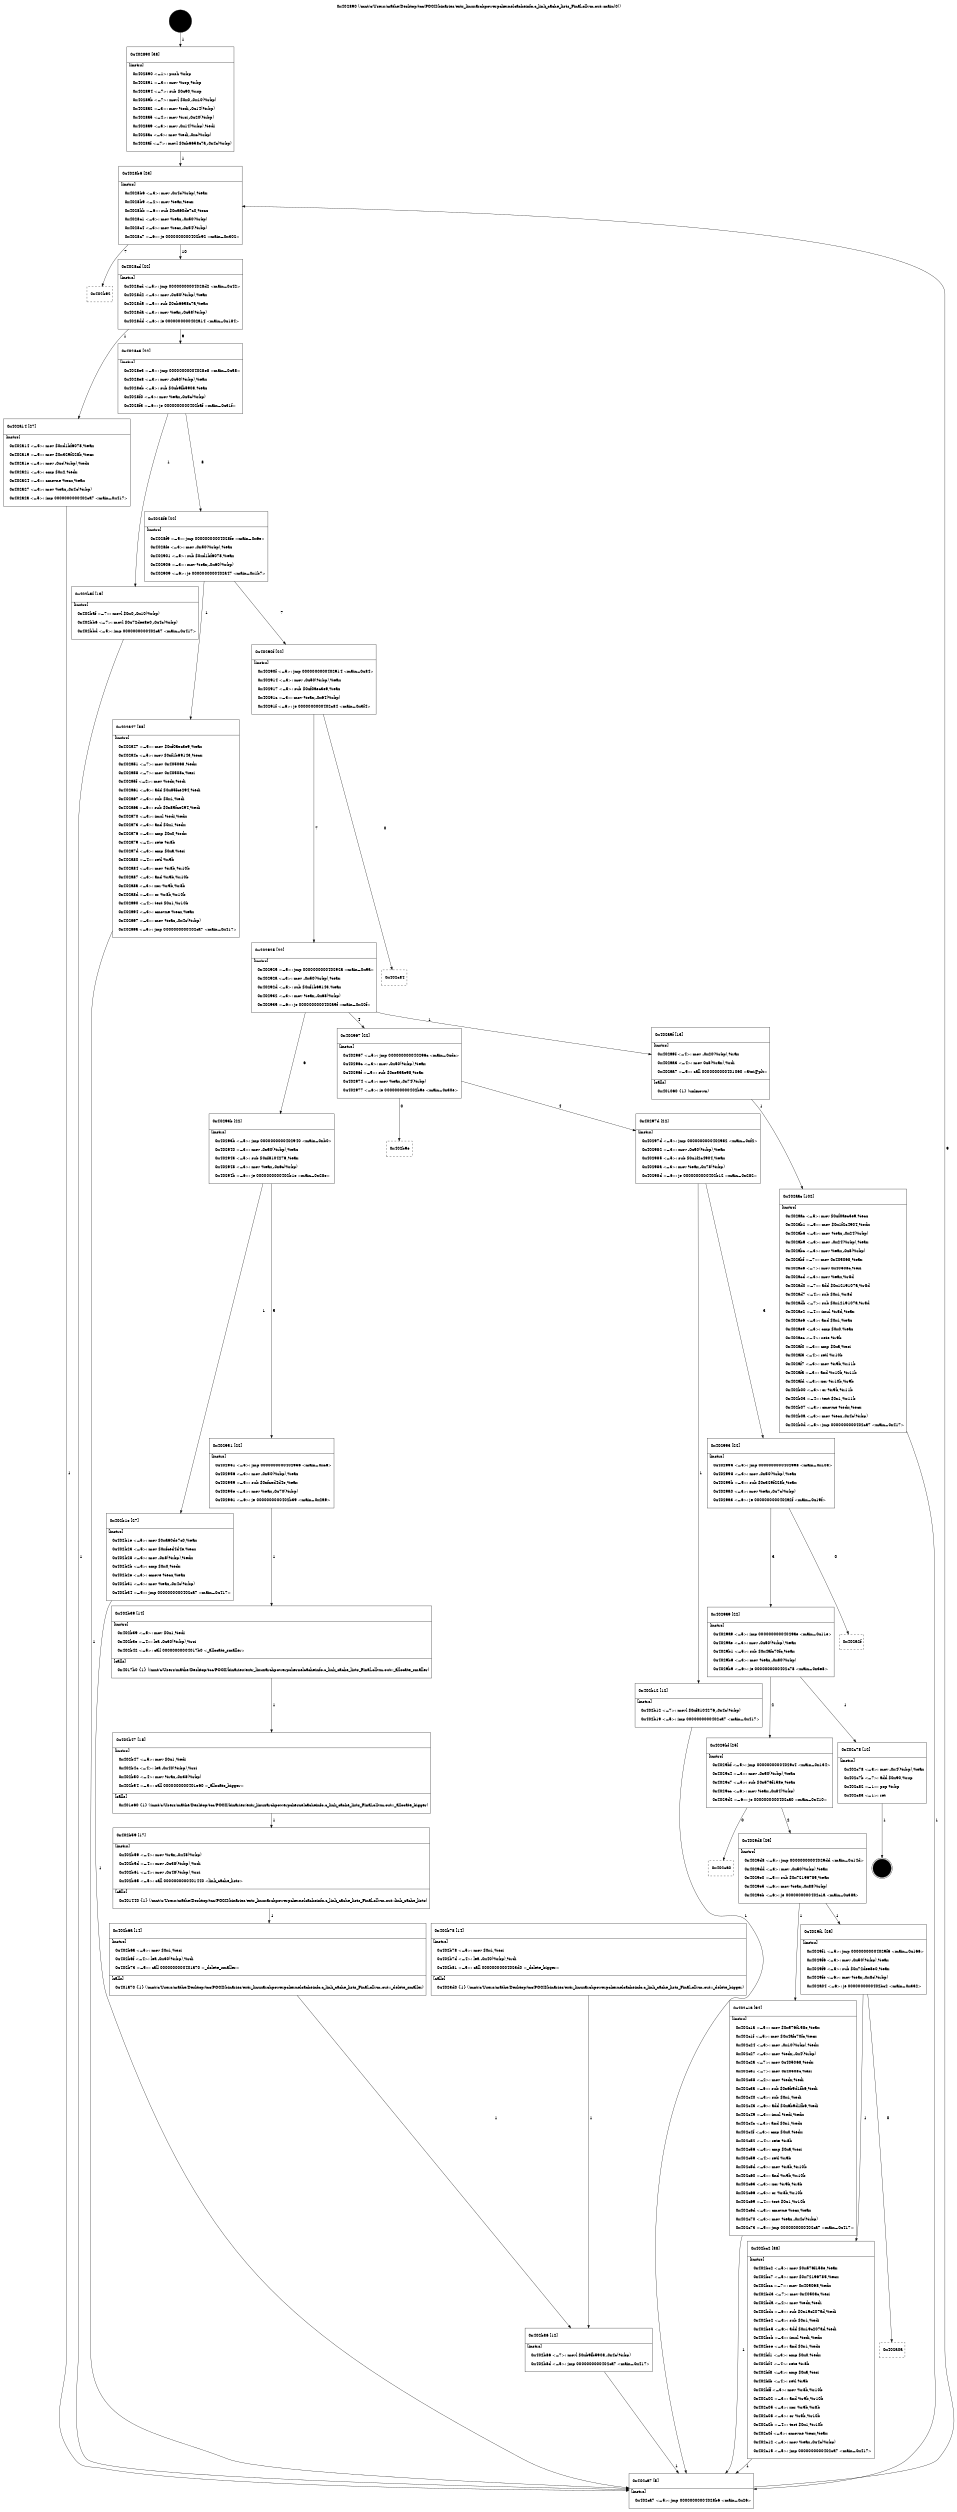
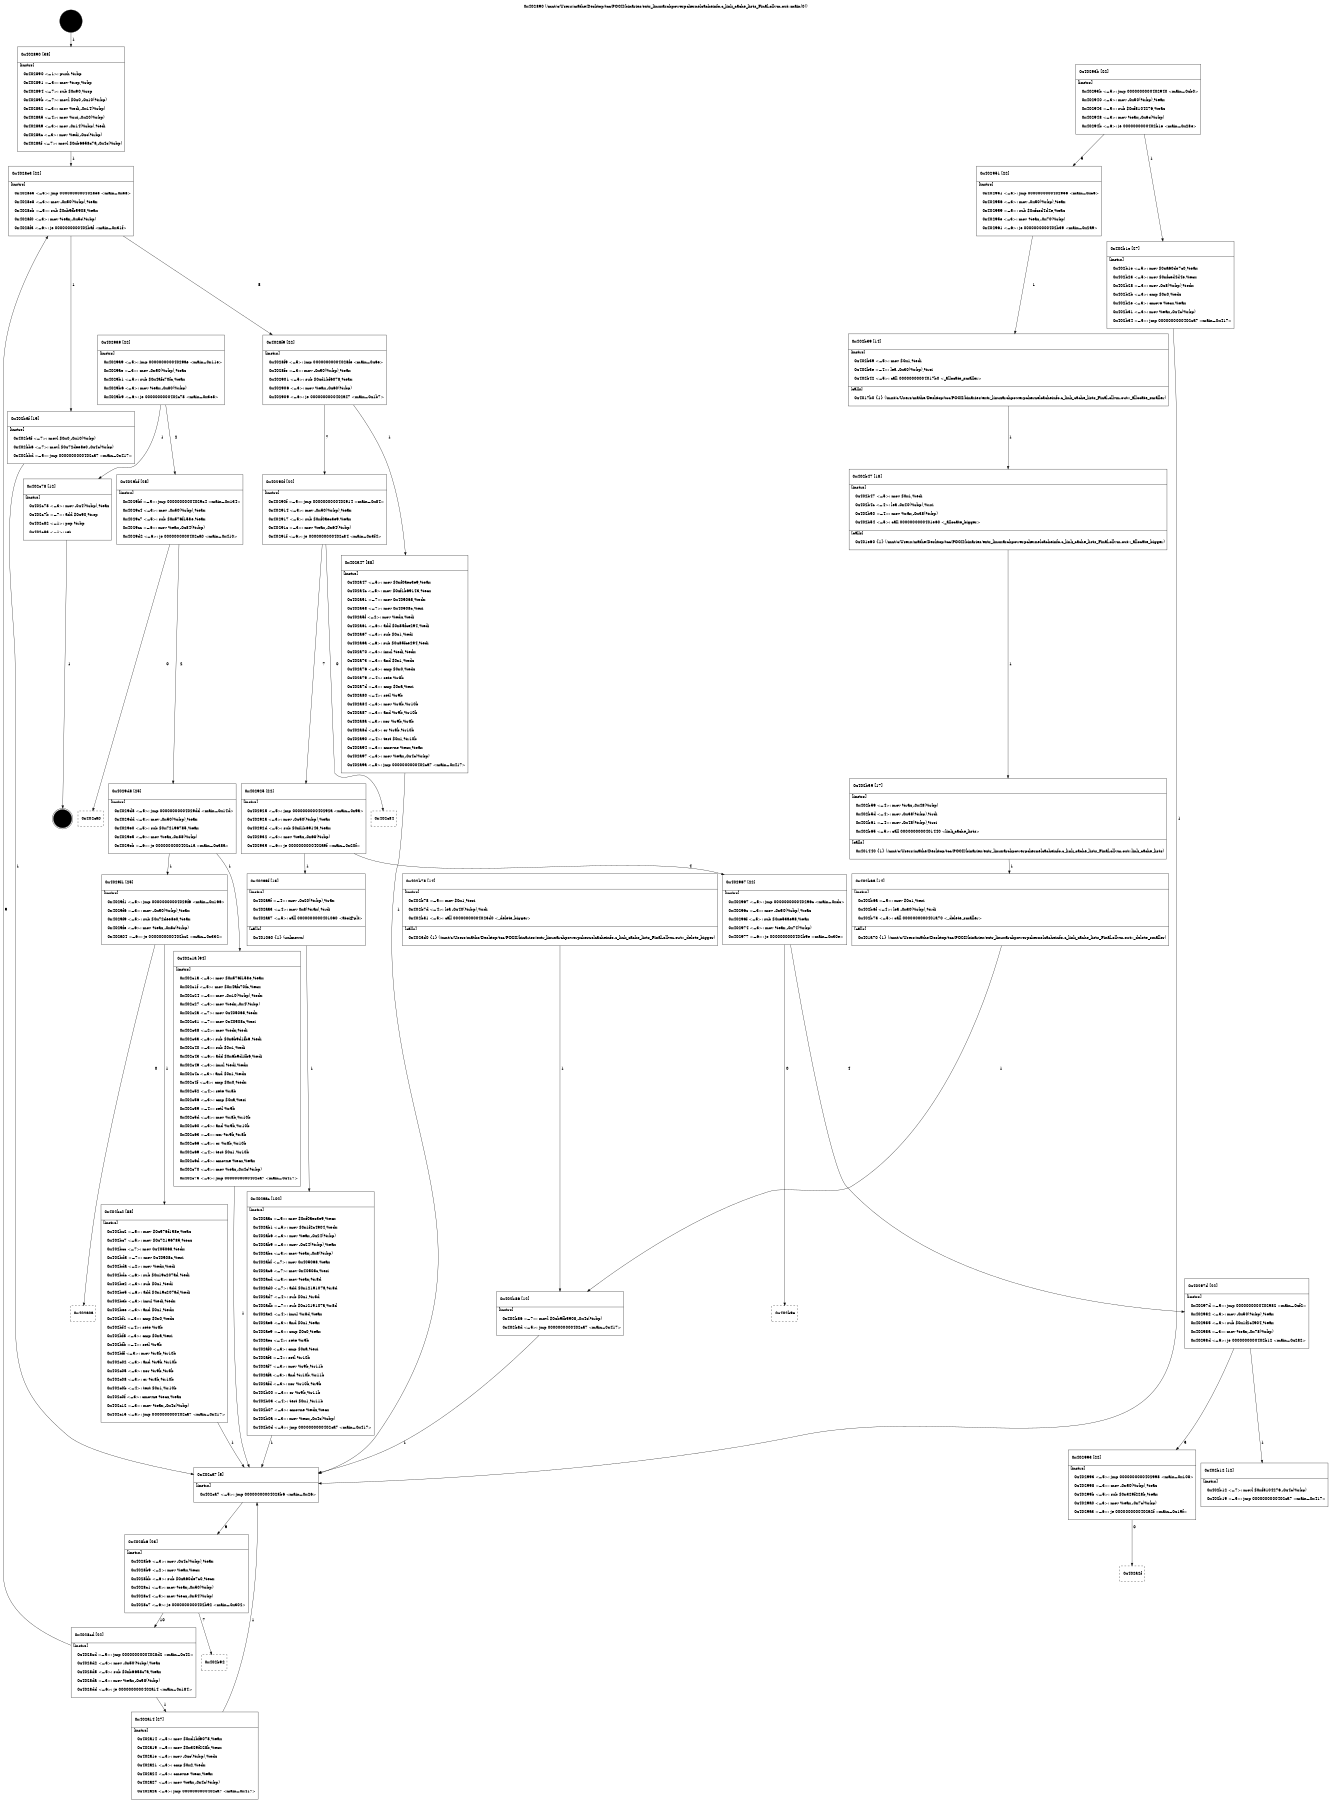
edge "0x402890 [38]" -> "0x4028b6 [23]": now "0x402890 [38]" -> "0x4028e3 [22]"
edge "0x402925 [22]" -> "0x40293b [22]": removed, label "6"
edge "0x402993 [22]" -> "0x4029a9 [22]": removed, label "3"
edge "0x402b12 [12]" -> "0x402ca7 [5]": removed, label "1"
